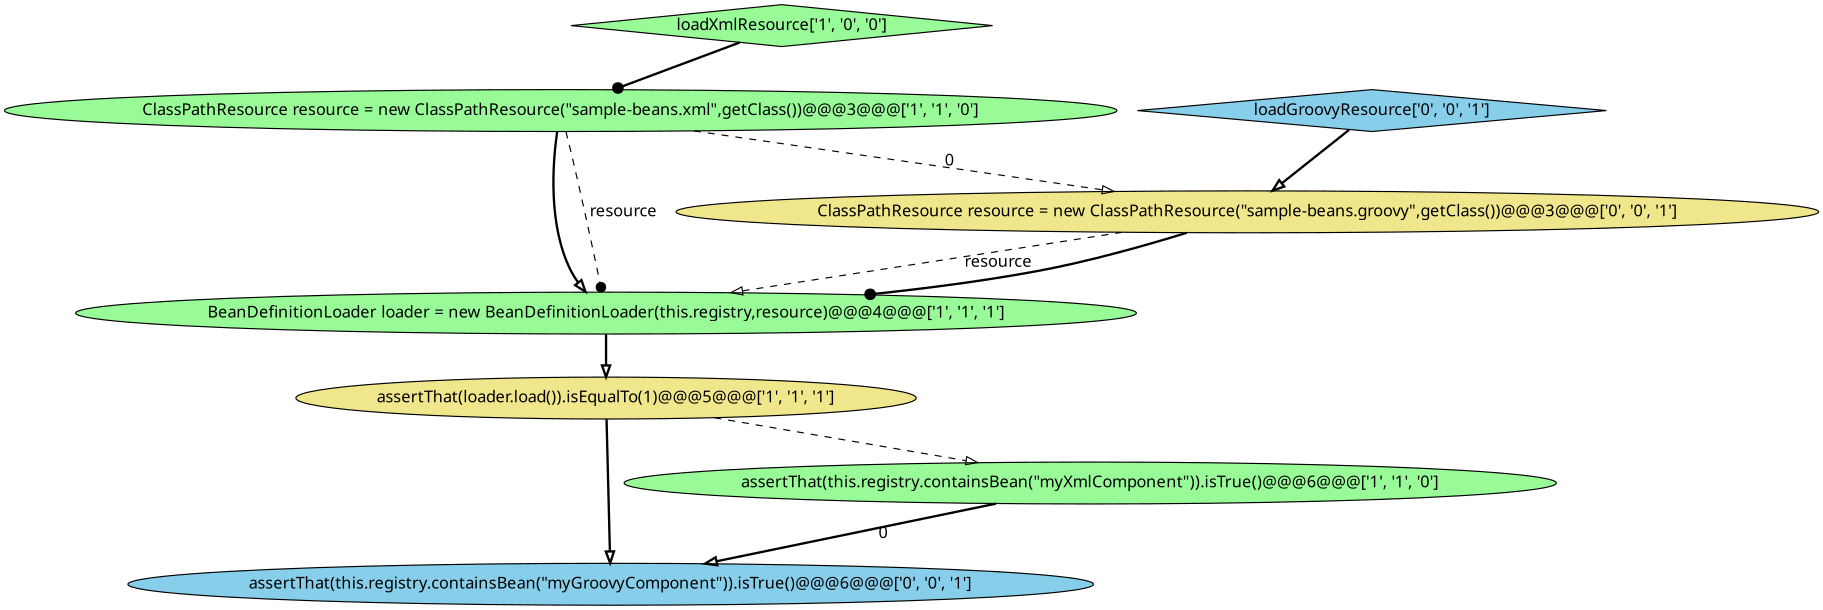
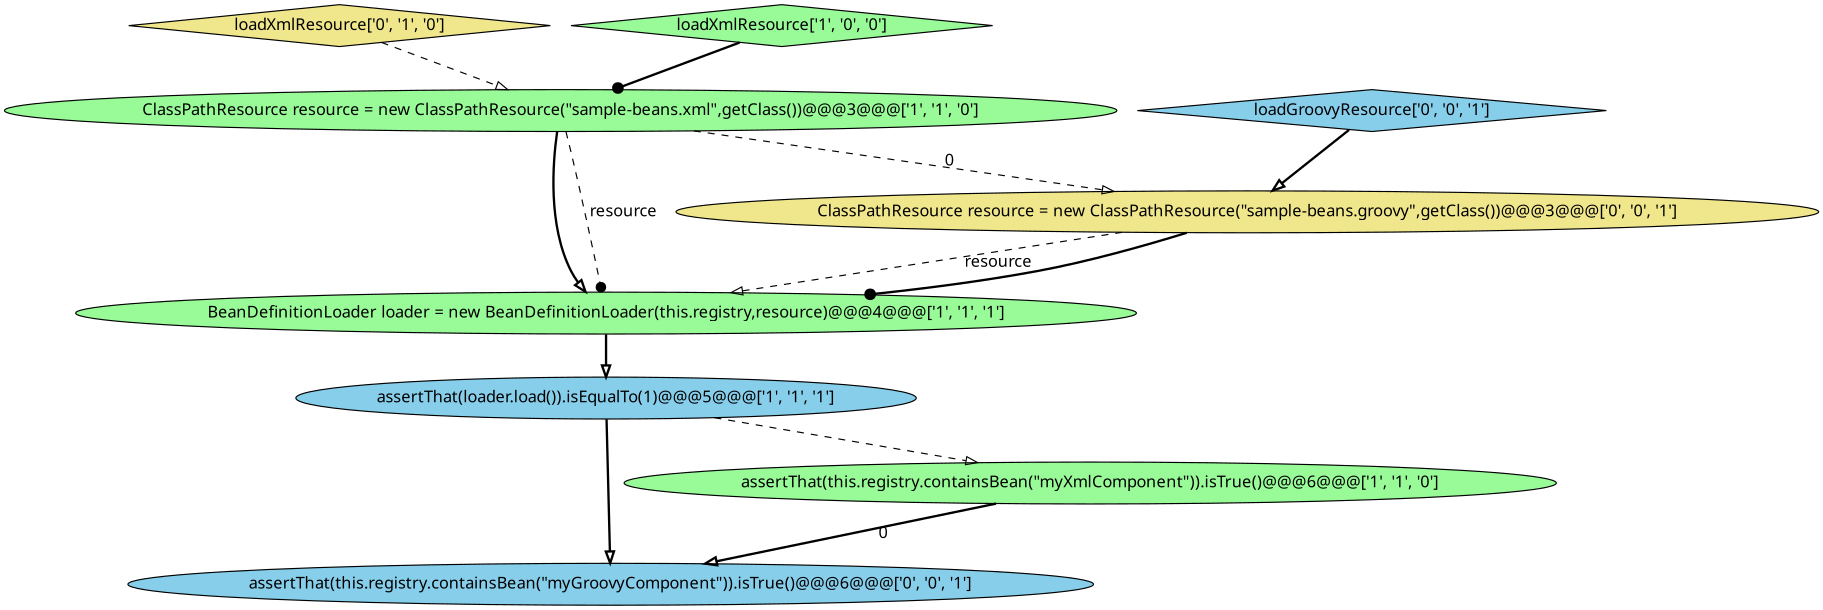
node "loadXmlResource['0', '1', '0']": added
node "assertThat(loader.load()).isEqualTo(1)@@@5@@@['1', '1', '1']": fillcolor khaki -> skyblue
